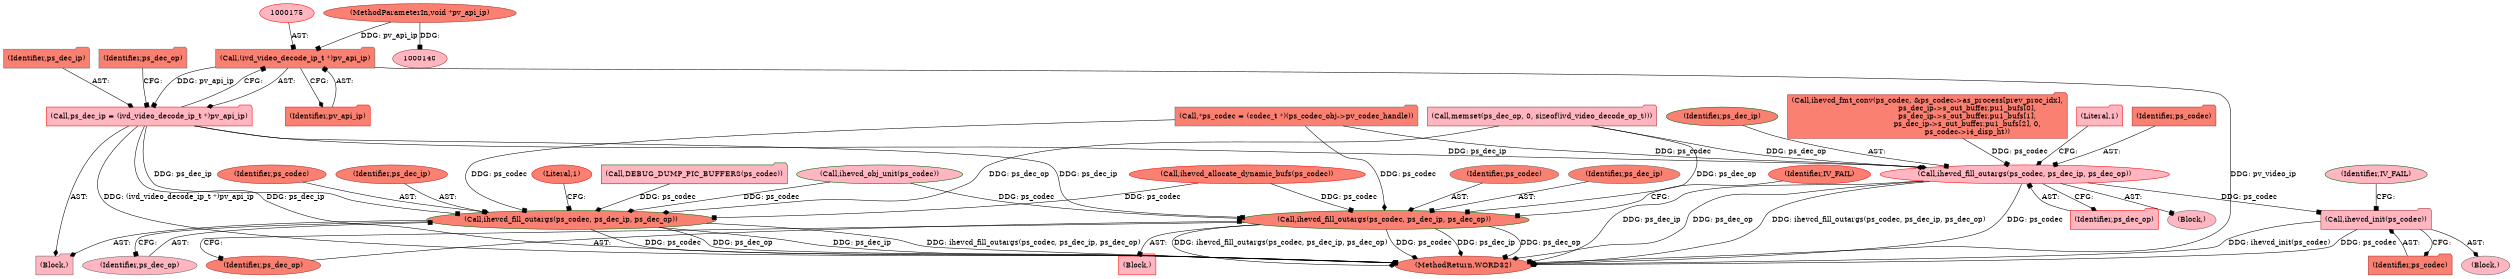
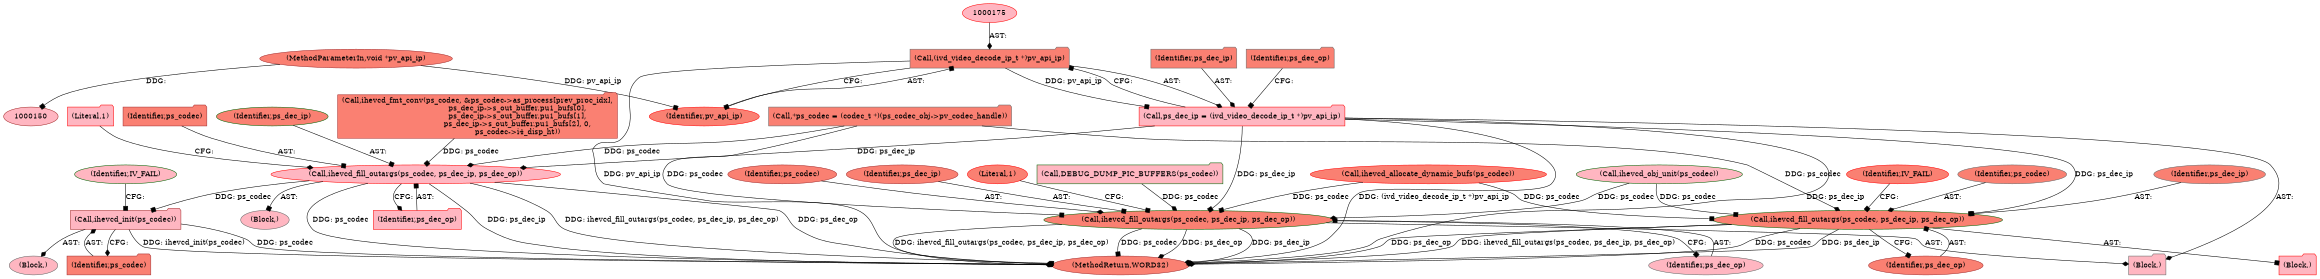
edge "1000175" -> "(Call,(ivd_video_decode_ip_t *)pv_api_ip)": arrowhead box -> diamond
edge "(MethodParameterIn,void *pv_api_ip)" -> "(Call,(ivd_video_decode_ip_t *)pv_api_ip)": now "(MethodParameterIn,void *pv_api_ip)" -> "(Identifier,pv_api_ip)"
node "1000140": label "1000140" -> "1000150"
edge "(Call,(ivd_video_decode_ip_t *)pv_api_ip)" -> "(Identifier,pv_api_ip)": arrowhead diamond -> box
node "(Identifier,pv_api_ip)": shape folder -> ellipse
node "(Call,memset(ps_dec_op, 0, sizeof(ivd_video_decode_op_t)))": removed
edge "(Call,(ivd_video_decode_ip_t *)pv_api_ip)" -> "(MethodReturn,WORD32)": label "DDG: pv_video_ip" -> "DDG: pv_api_ip"
